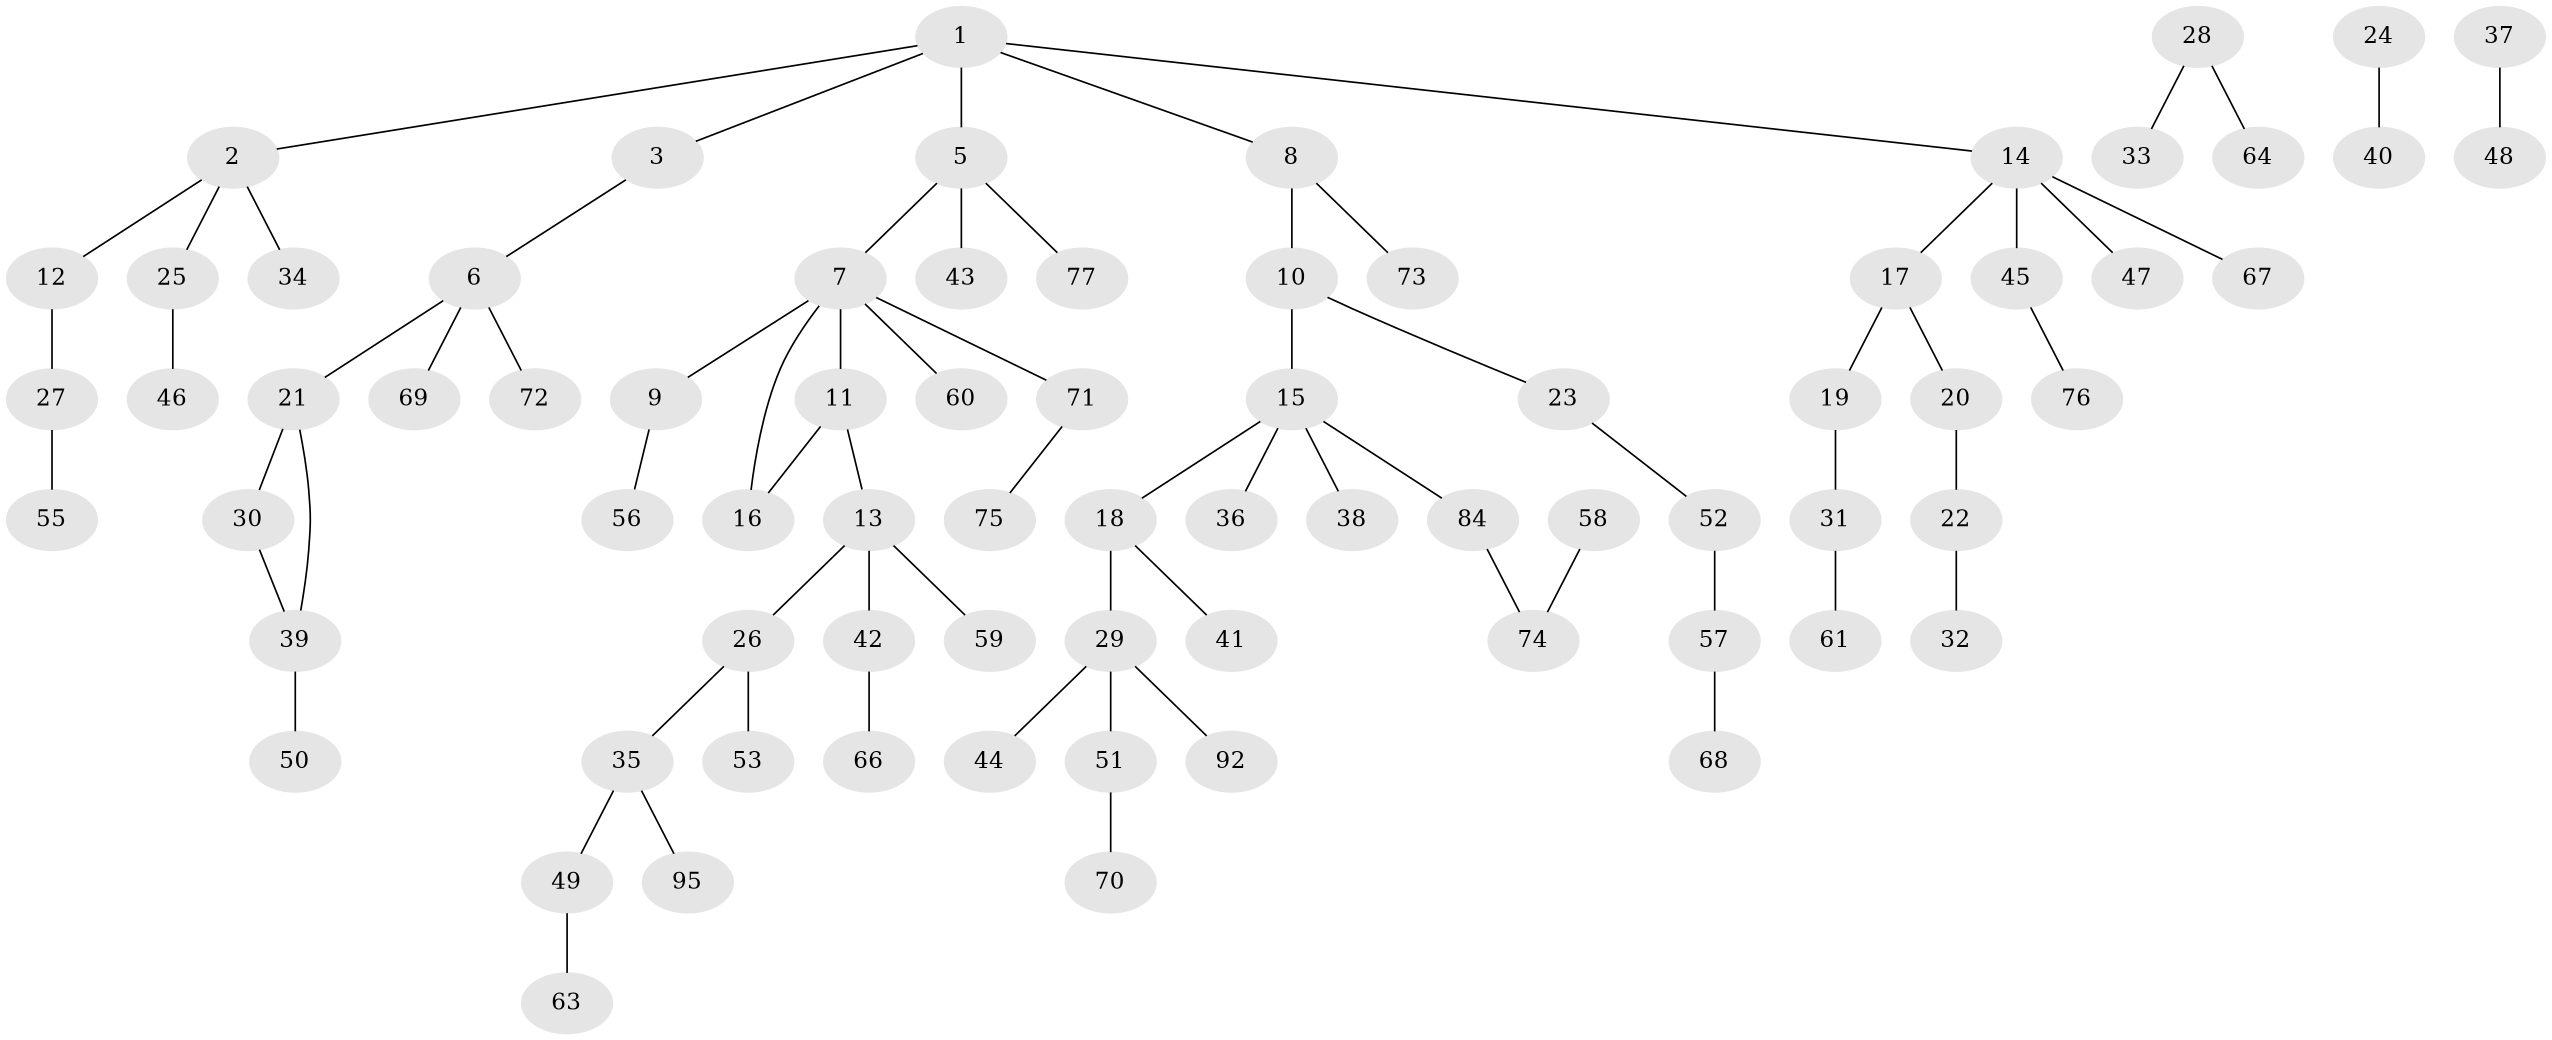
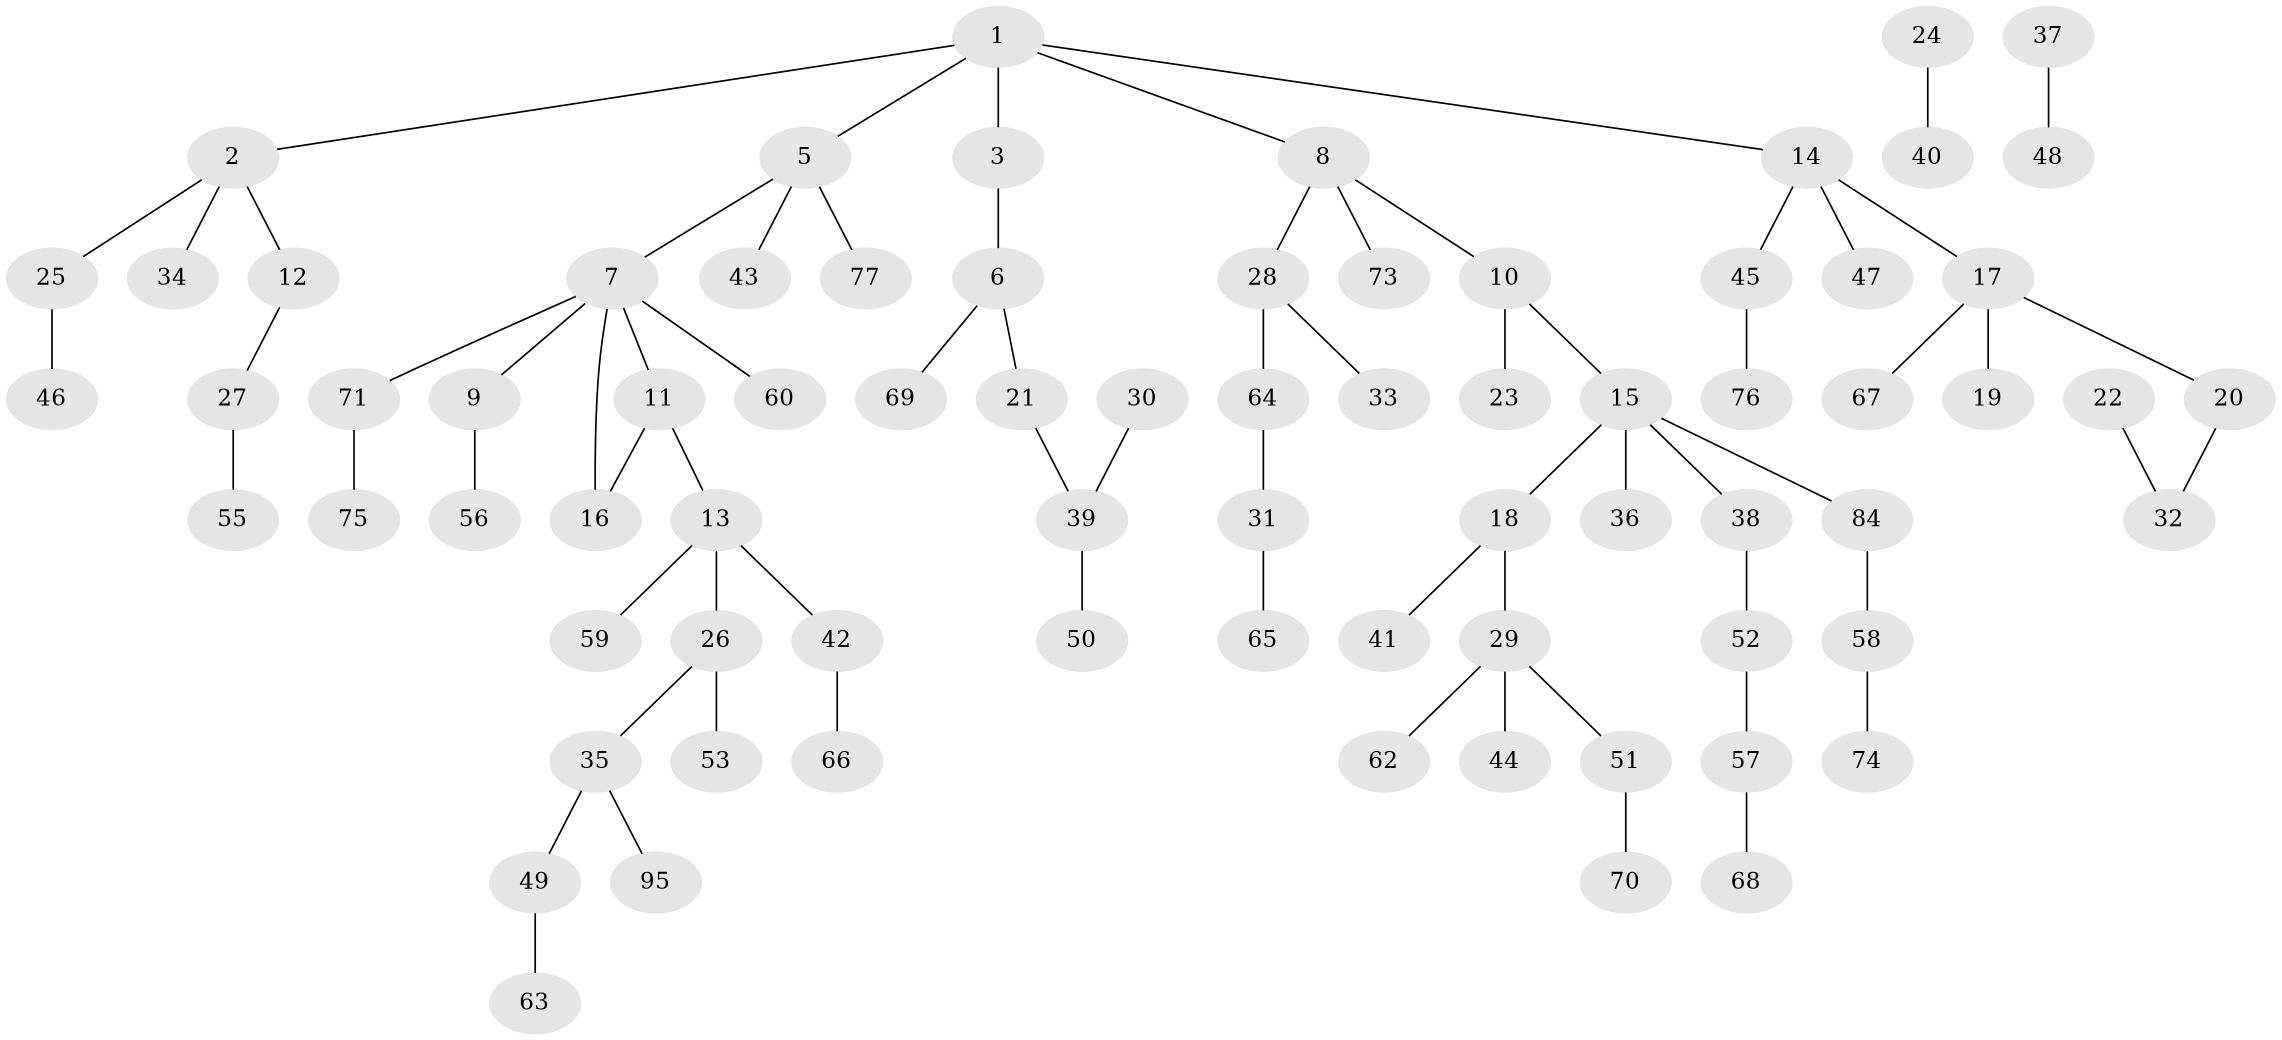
edge "8" -- "28": added
edge "14" -- "67": now "17" -- "67"
node "72": removed
edge "21" -- "30": removed
edge "23" -- "52": now "38" -- "52"
edge "19" -- "31": now "64" -- "31"
edge "20" -- "22": now "20" -- "32"
edge "84" -- "74": now "84" -- "58"
node "61": label "61" -> "65"
node "92": label "92" -> "62"
